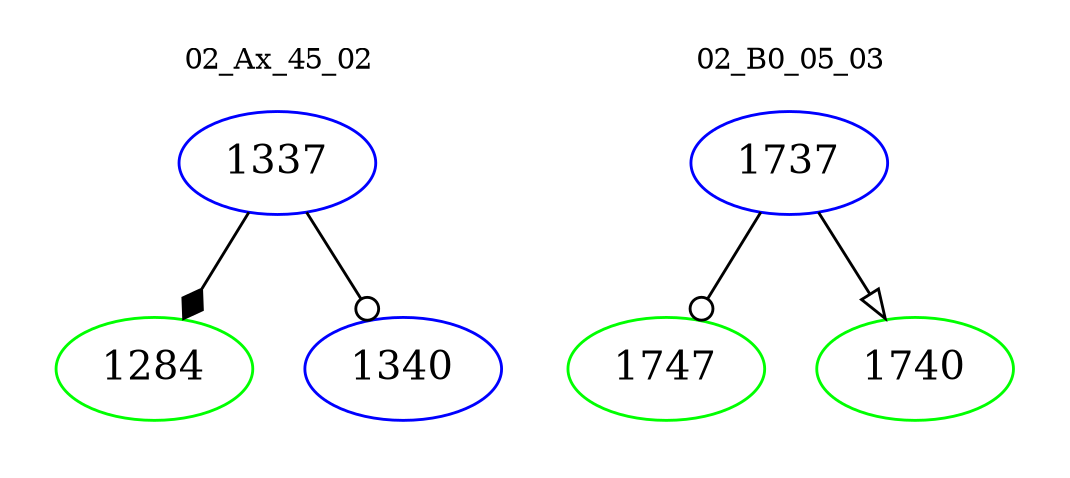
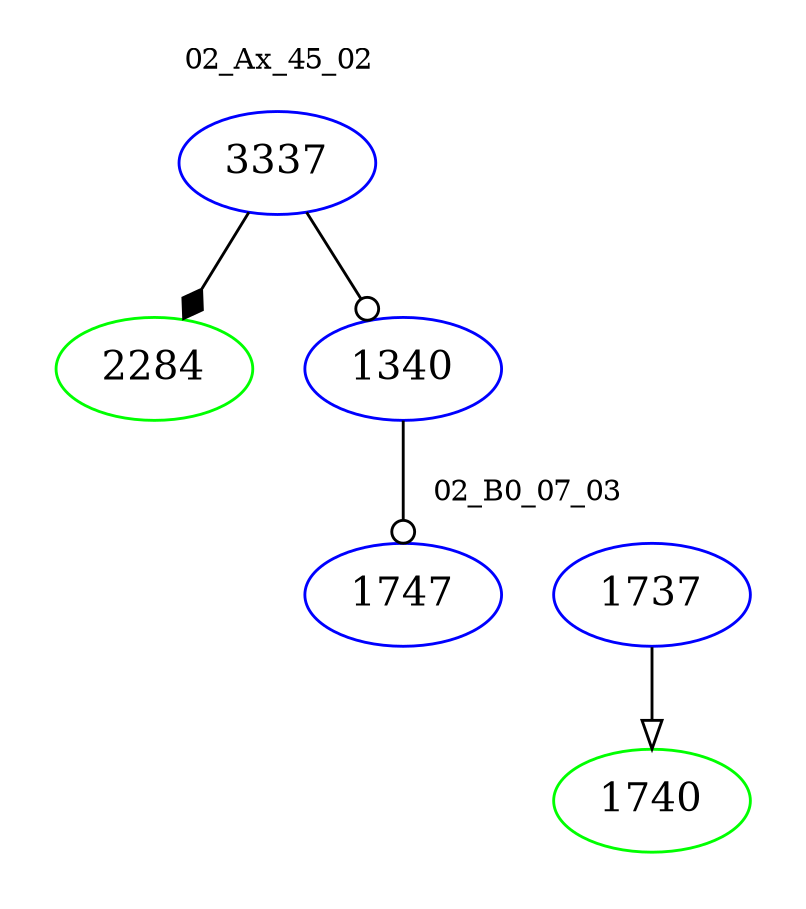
cluster "02_B0_05_03": label "02_B0_05_03" -> "02_B0_07_03"
node "1337": label "1337" -> "3337"
edge "1737" -> "1747": now "1340" -> "1747"
node "1284": label "1284" -> "2284"
node "1747": color green -> blue
